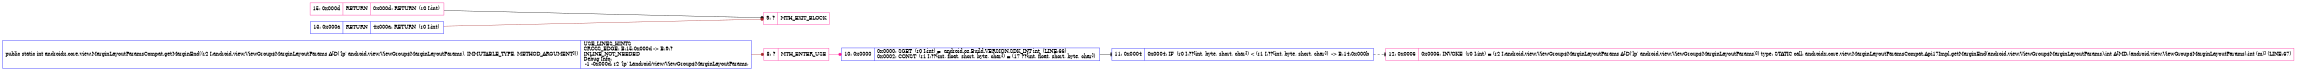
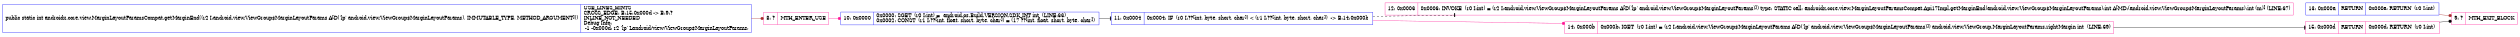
node "13: 0x000a": text "4x000a: RETURN  (r0 I:int)" -> "0x000a: RETURN  (r0 I:int)"
node "14: 0x000b": added
